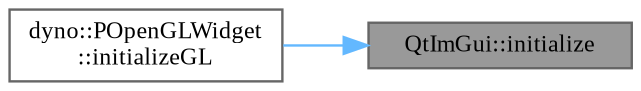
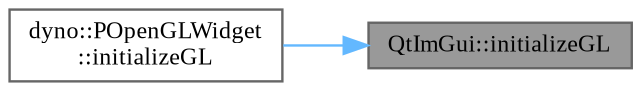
node "QtImGui::initialize": label "QtImGui::initialize" -> "QtImGui::initializeGL"
